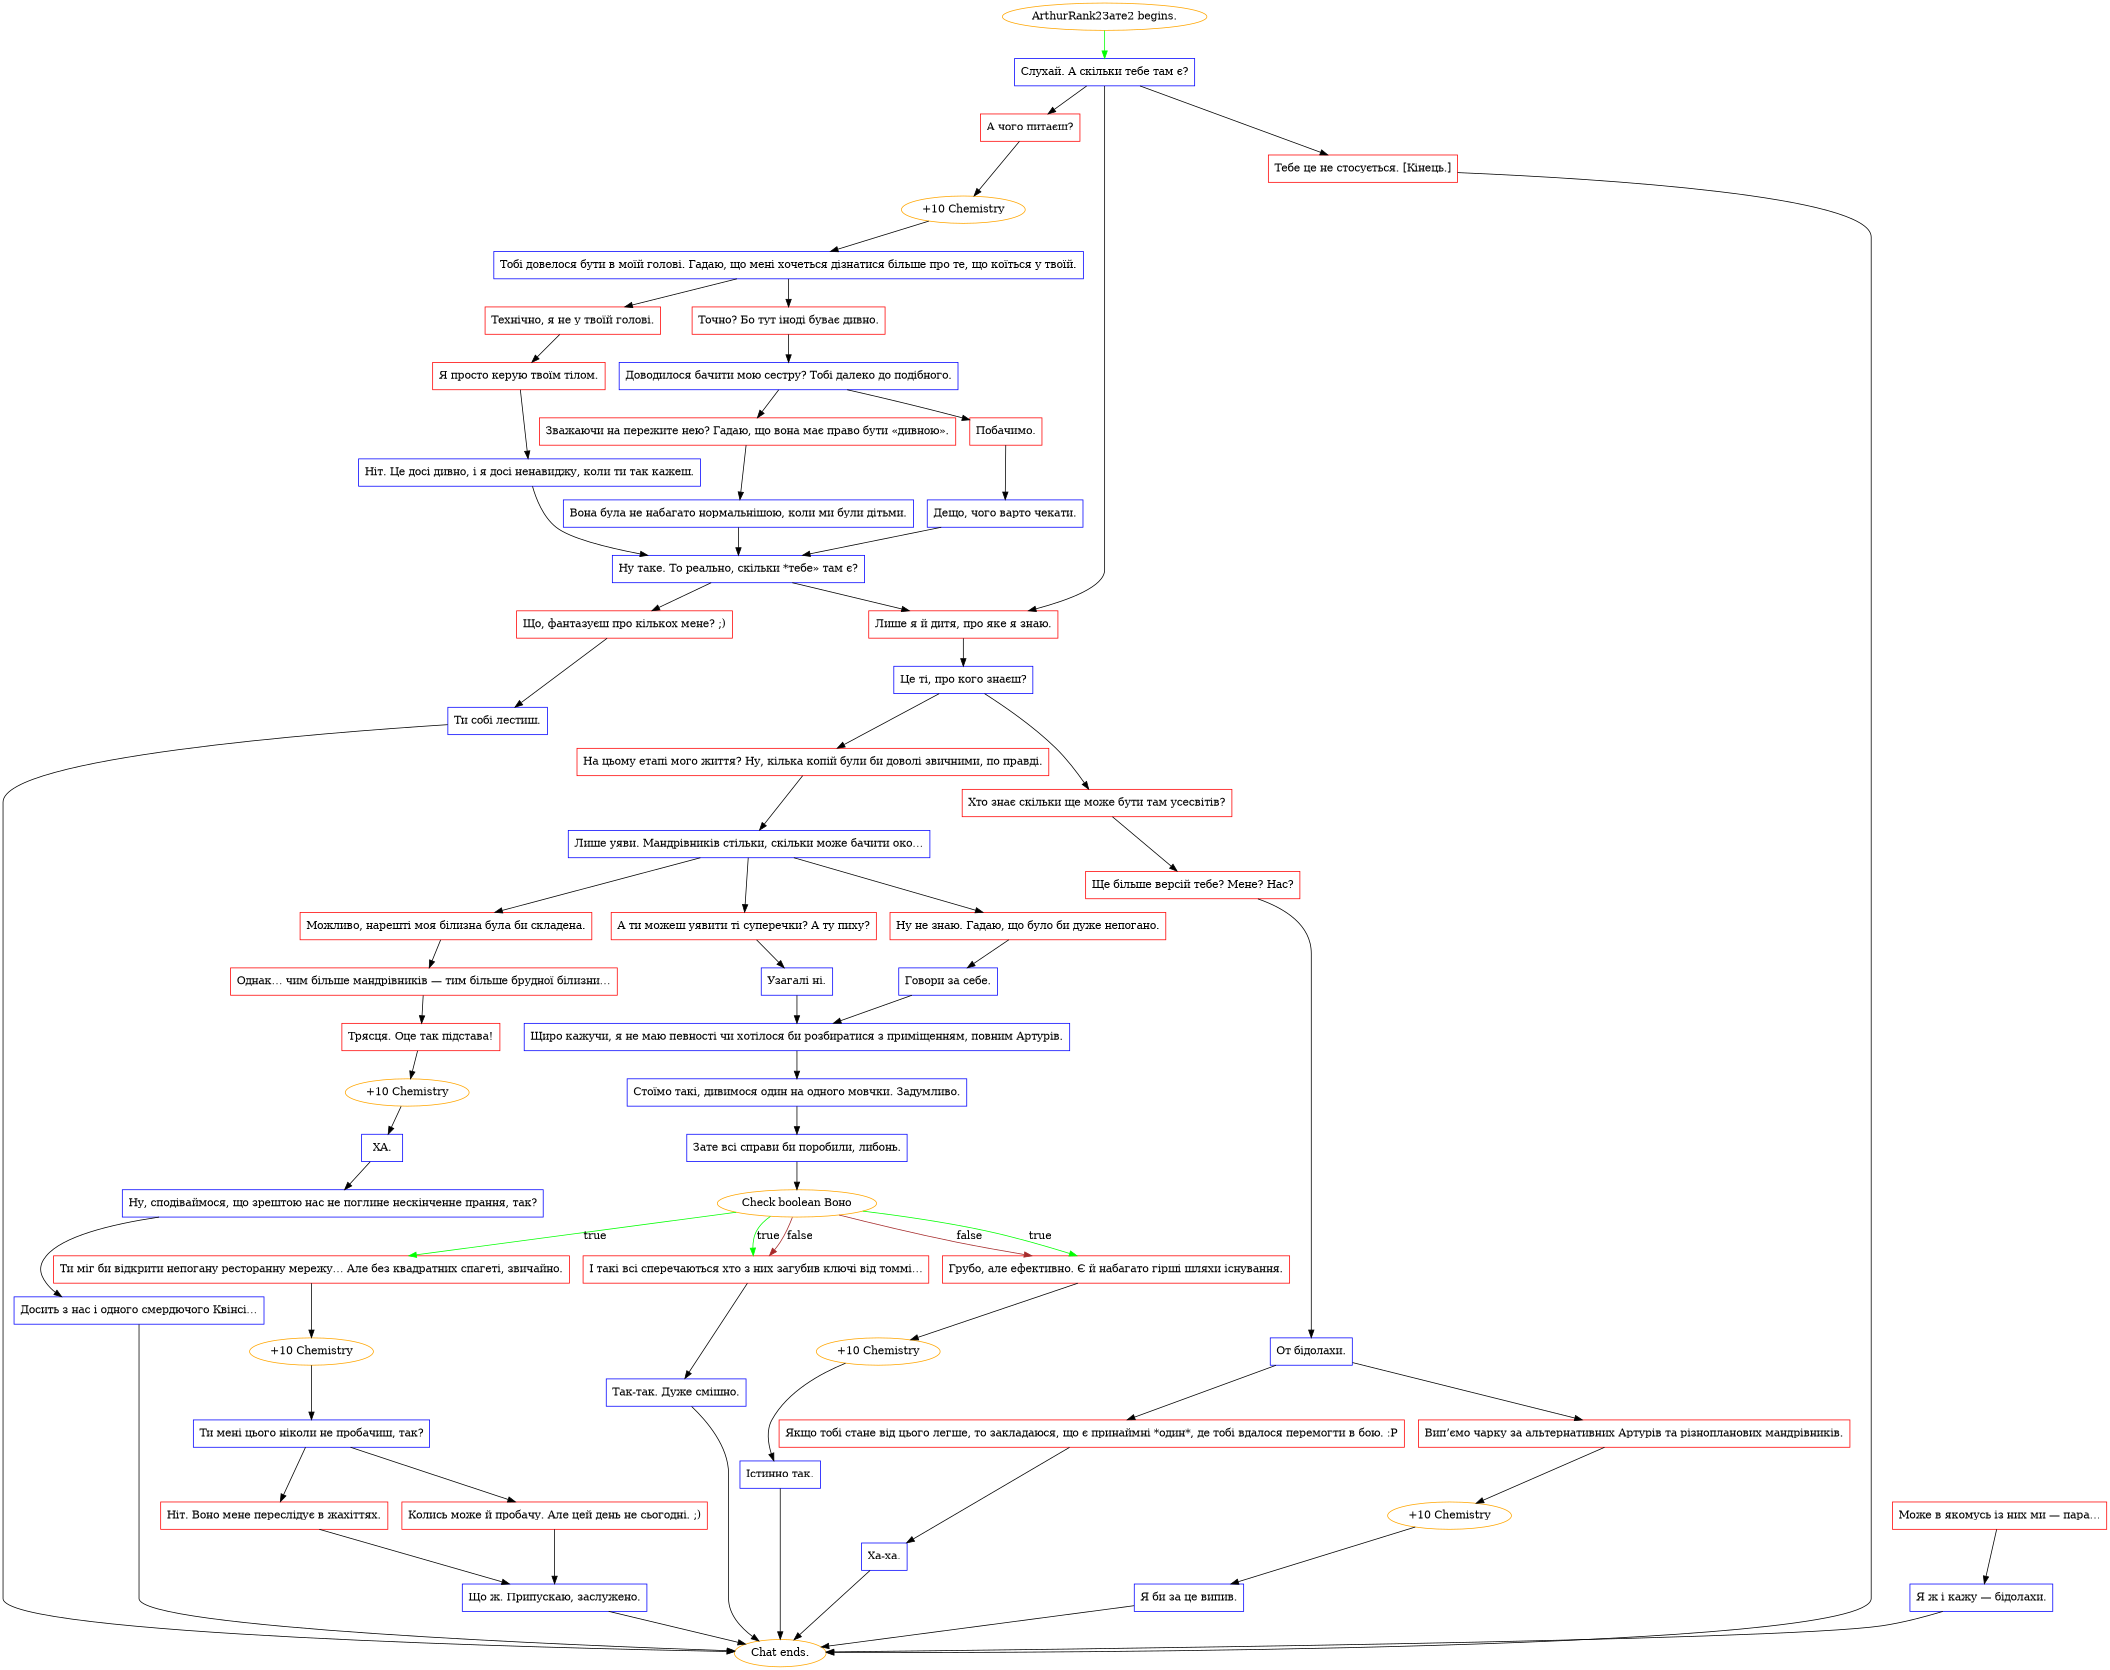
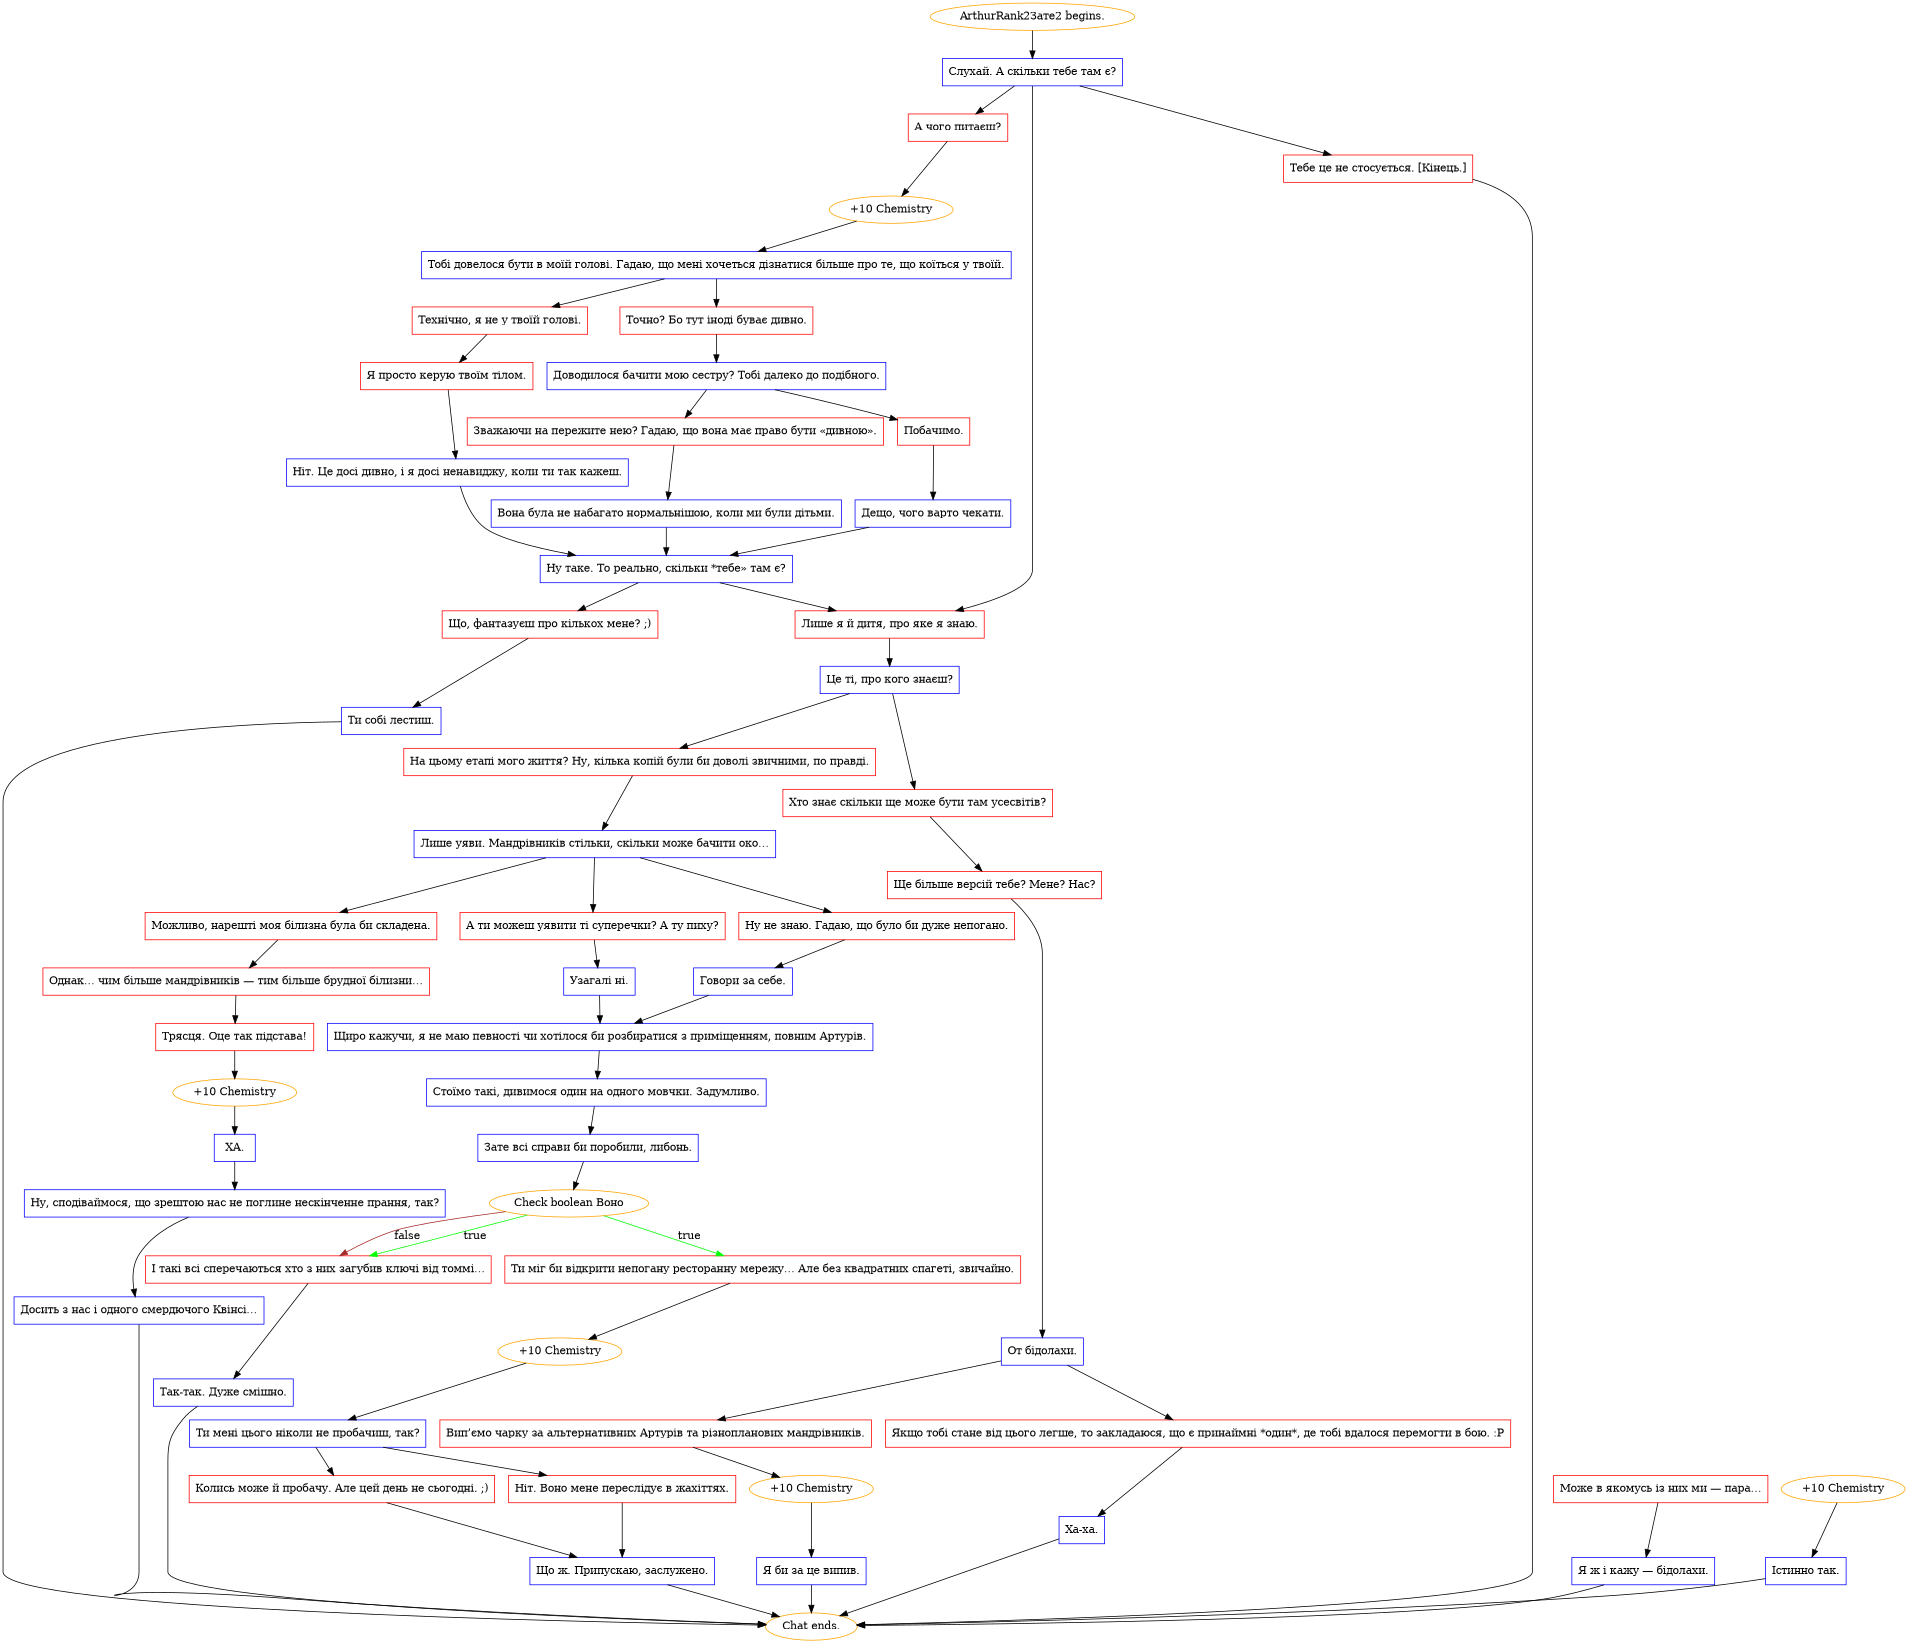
edge "ArthurRank2Зате2 begins." -> "Слухай. А скільки тебе там є?": color green -> black
node "Грубо, але ефективно. Є й набагато гірші шляхи існування.": removed
